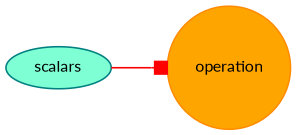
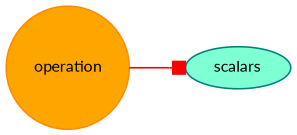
edge "scalars" -> "operation": reversed
